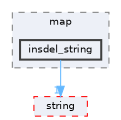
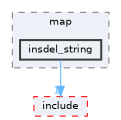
node "string": label "string" -> "include"
